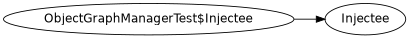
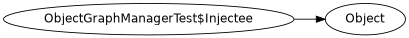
node "Injectee": label "Injectee" -> "Object"
